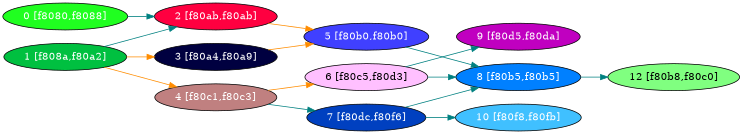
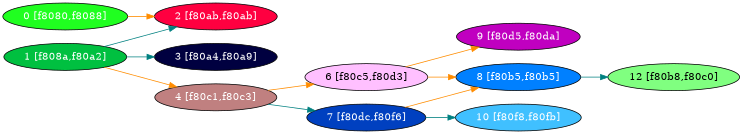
edge "0 [f8080,f8088]" -> "2 [f80ab,f80ab]": color teal -> darkorange
node "5 [f80b0,f80b0]": removed
edge "1 [f808a,f80a2]" -> "3 [f80a4,f80a9]": color darkorange -> teal
edge "6 [f80c5,f80d3]" -> "9 [f80d5,f80da]": color teal -> darkorange
edge "6 [f80c5,f80d3]" -> "8 [f80b5,f80b5]": color teal -> darkorange
edge "7 [f80dc,f80f6]" -> "8 [f80b5,f80b5]": color teal -> darkorange
